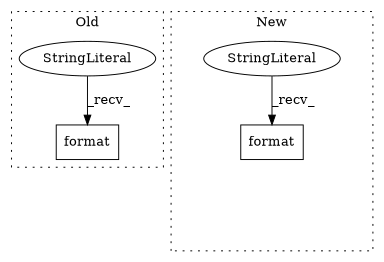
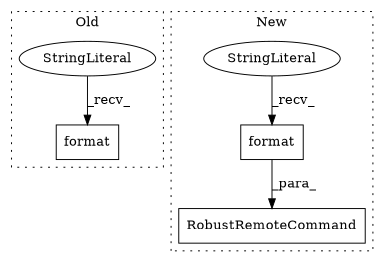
node "RobustRemoteCommand": added
